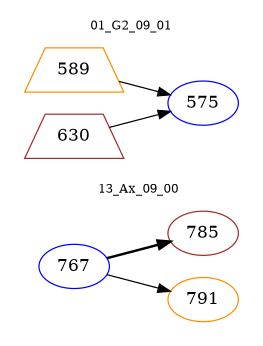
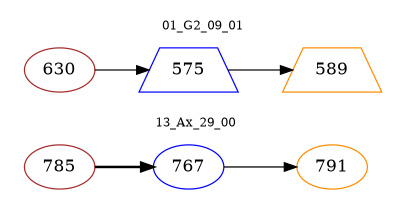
edge "589" -> "575": reversed
node "575": shape ellipse -> trapezium
node "630": shape trapezium -> ellipse
cluster "13_Ax_09_00": label "13_Ax_09_00" -> "13_Ax_29_00"
edge "767" -> "785": reversed
